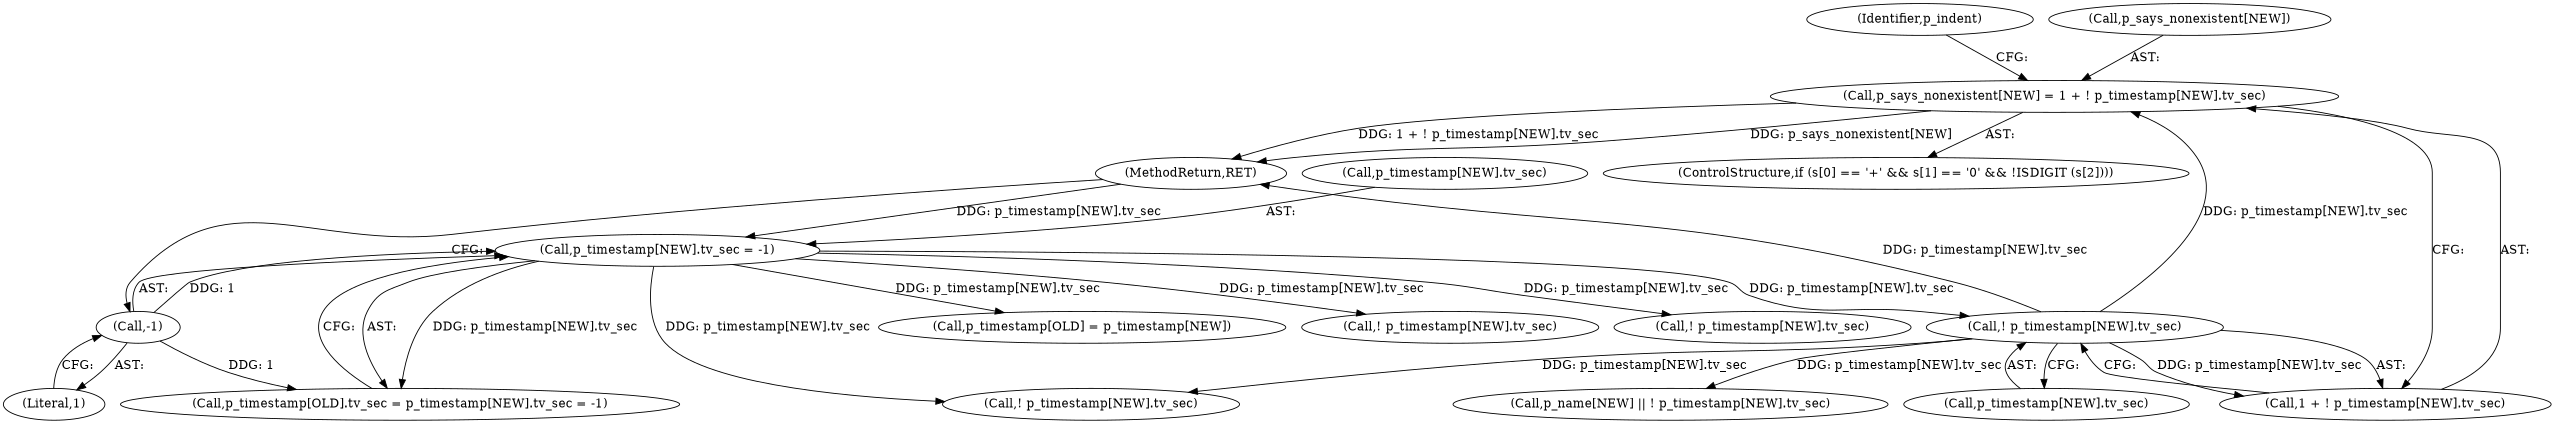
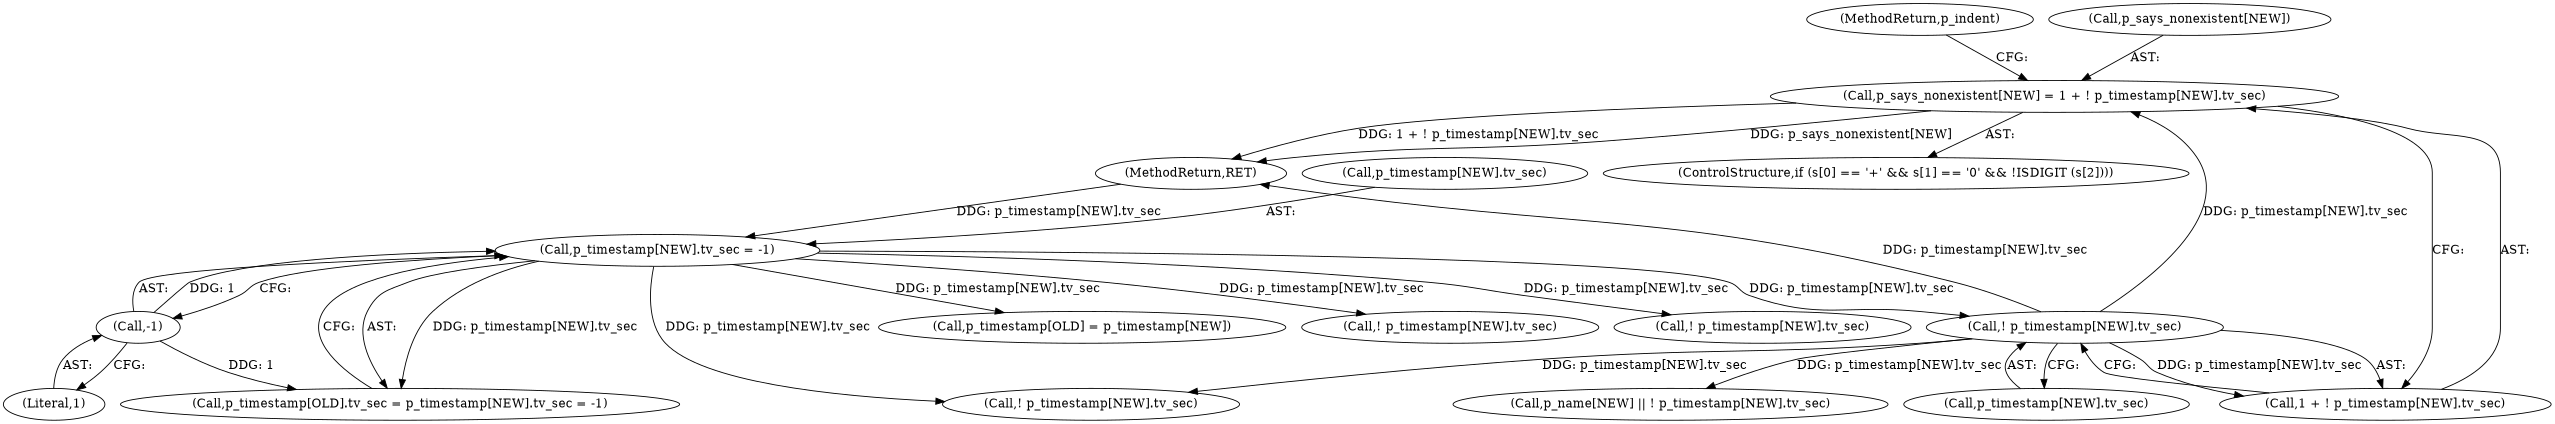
node "(Identifier,p_indent)": label "(Identifier,p_indent)" -> "(MethodReturn,p_indent)"
edge "(MethodReturn,RET)" -> "(Call,-1)": now "(Call,p_timestamp[NEW].tv_sec = -1)" -> "(Call,-1)"
edge "(Literal,1)" -> "(Call,-1)": label "CFG: " -> "AST: "
edge "(Call,-1)" -> "(Literal,1)": label "AST: " -> "CFG: "
